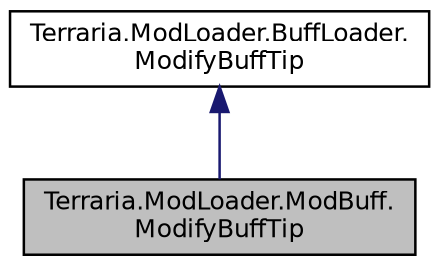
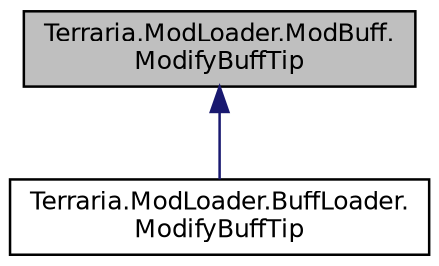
edge "Terraria.ModLoader.ModBuff. ModifyBuffTip" -> "Terraria.ModLoader.BuffLoader. ModifyBuffTip": reversed
